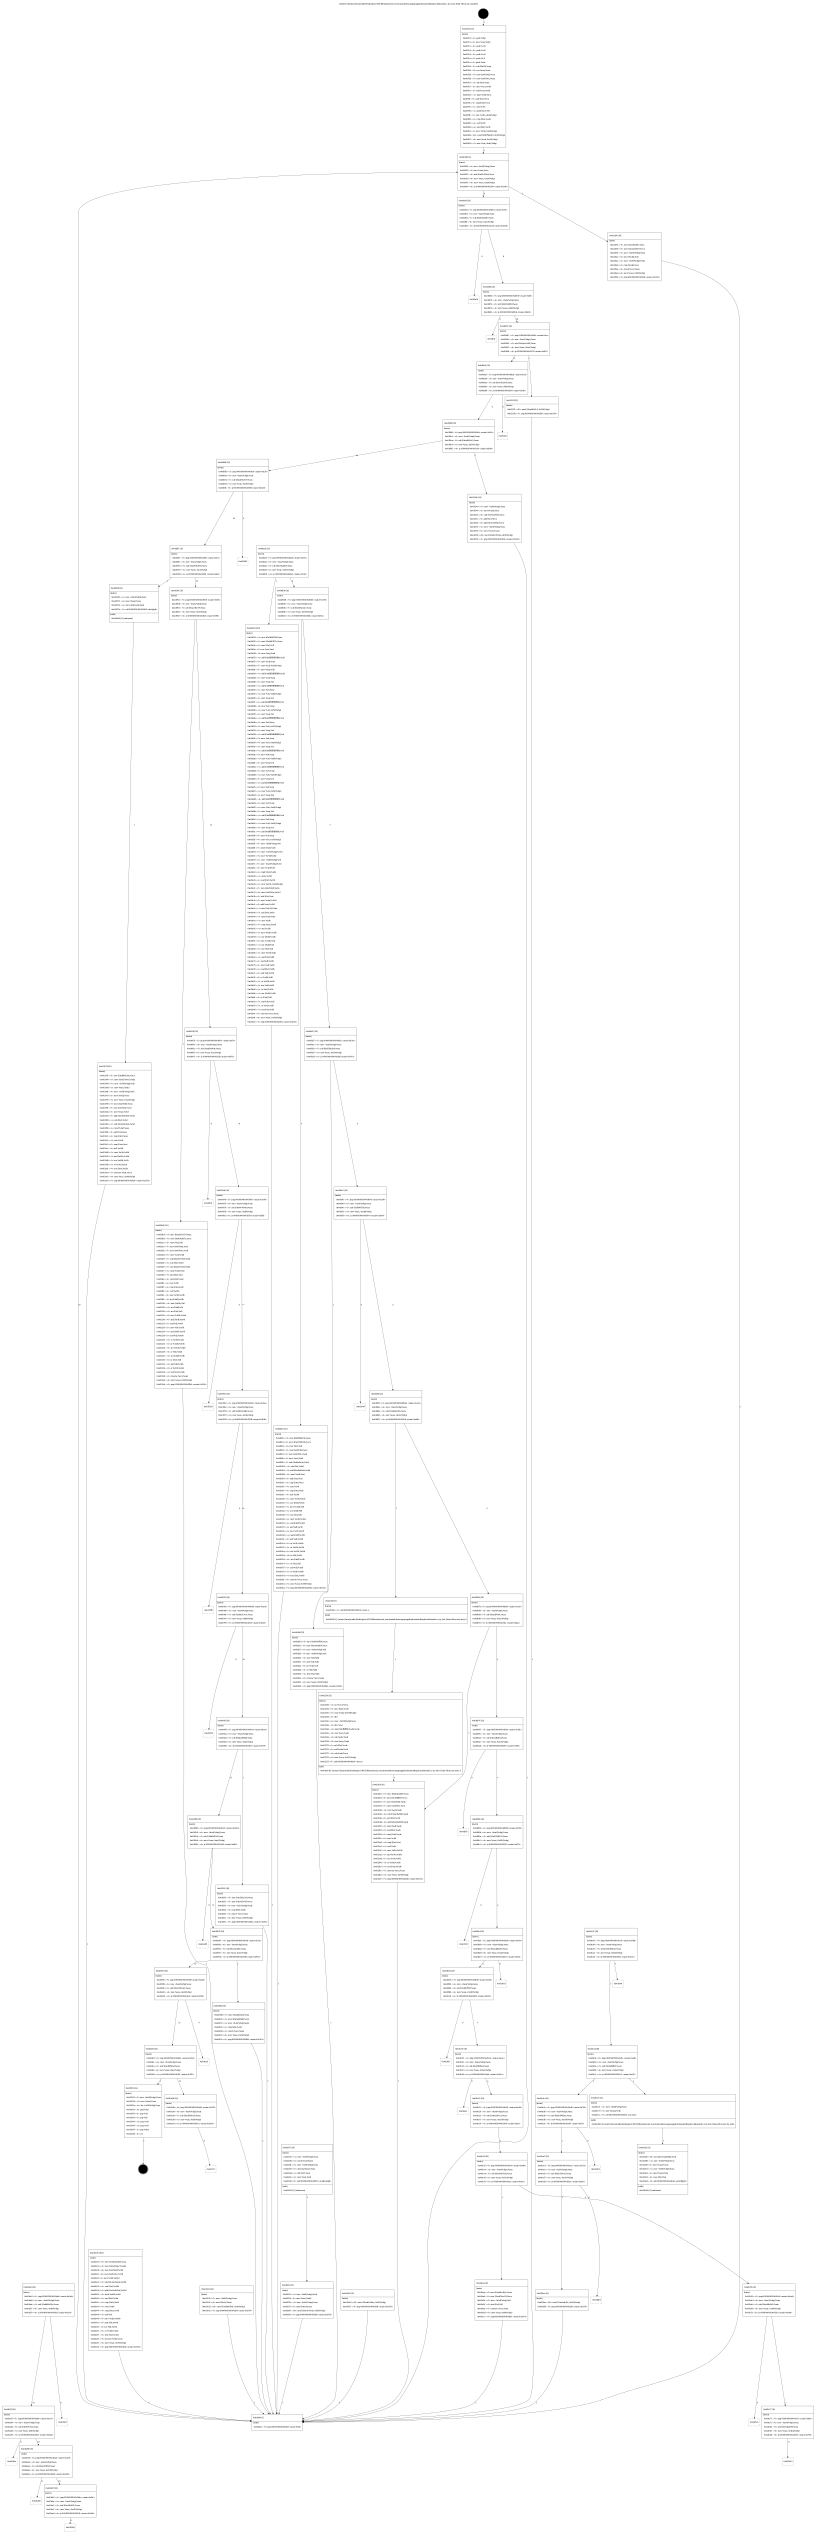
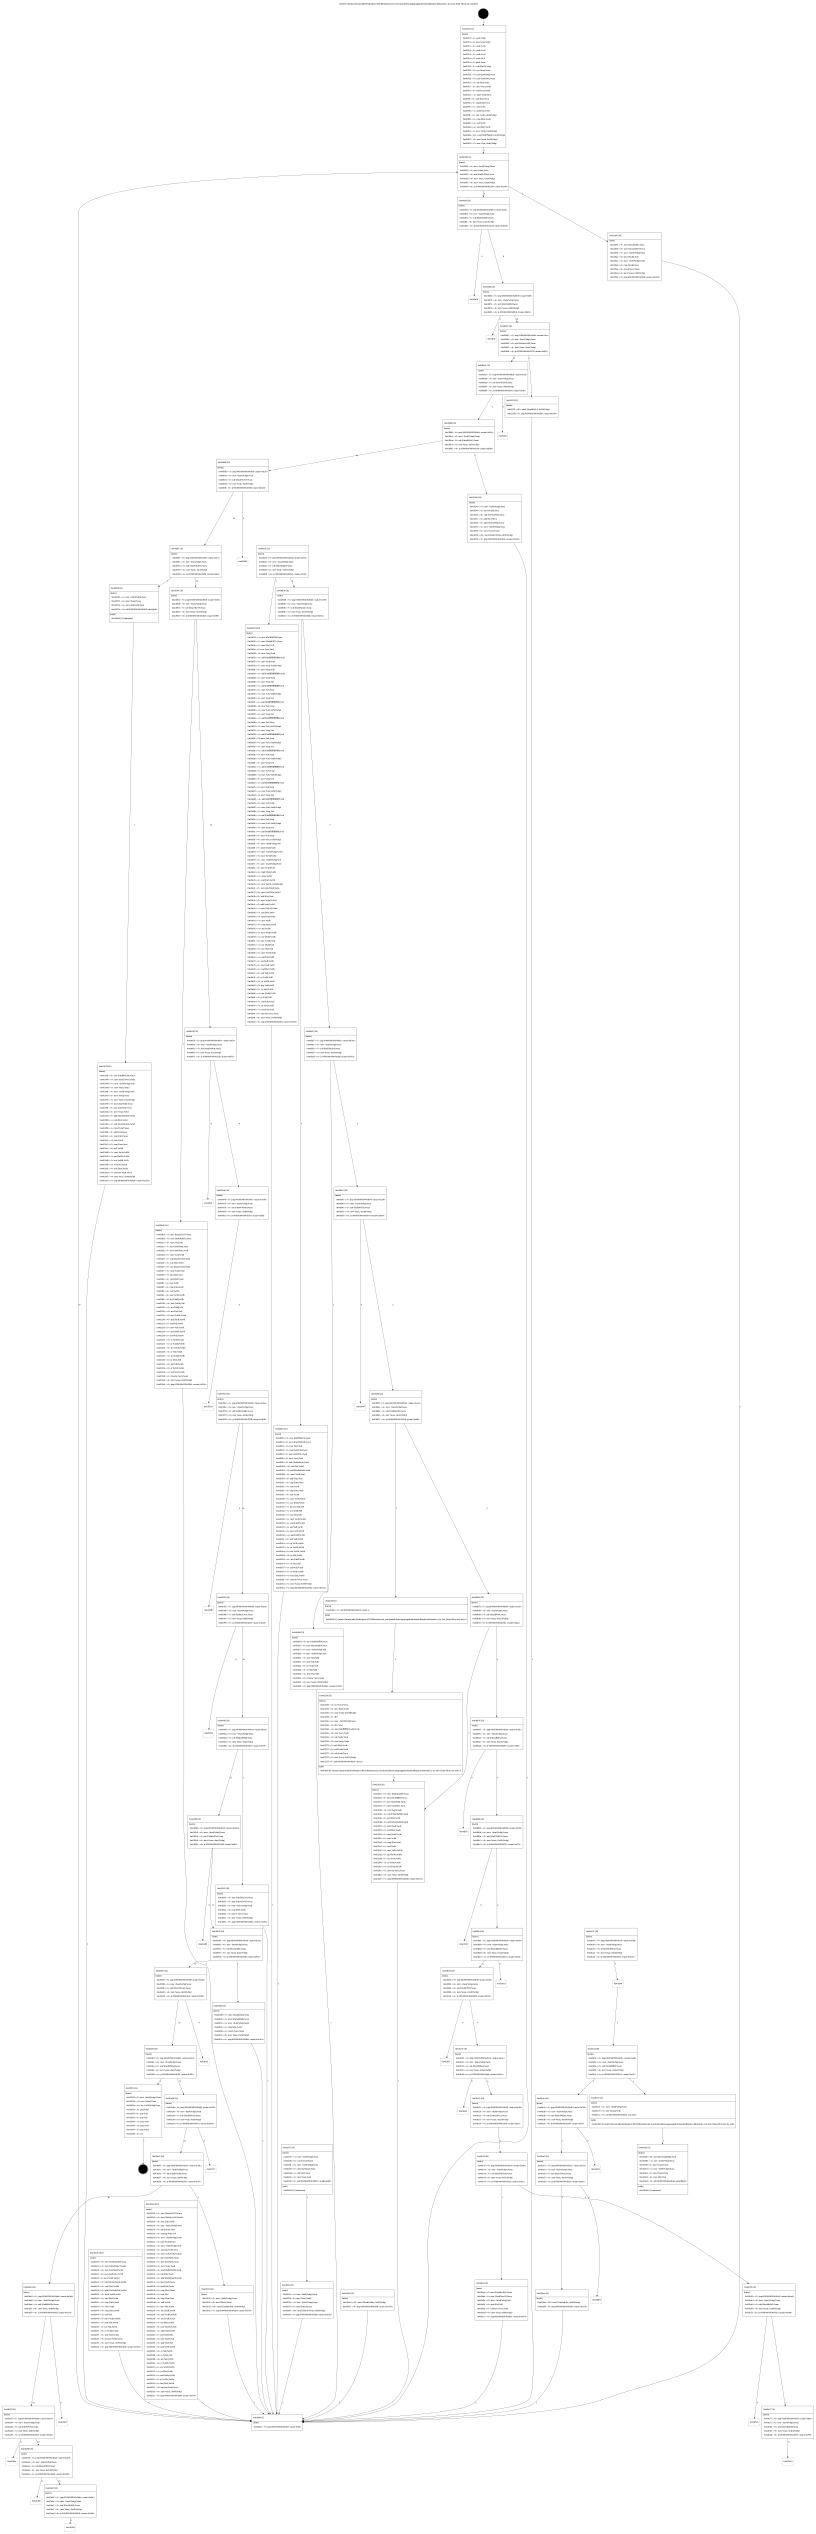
edge "0x40194b [28]" -> "0x401967 [28]": removed, label "14"
edge "0x401c93 [28]" -> "0x401caf [28]": now "0x40298e" -> "0x401caf [28]"
node "0x401a47 [28]": added
node "0x402284 [173]": added
